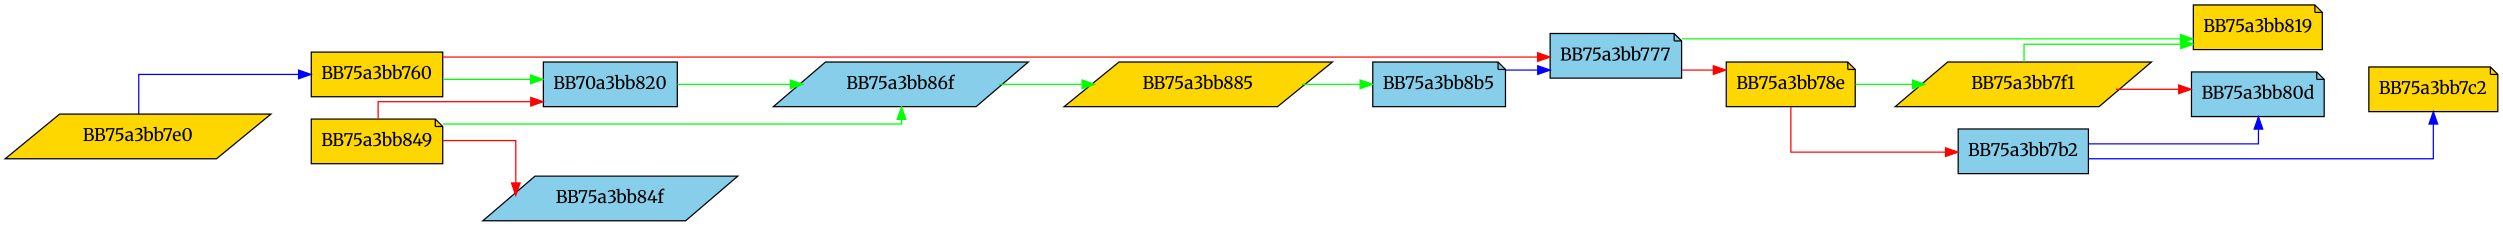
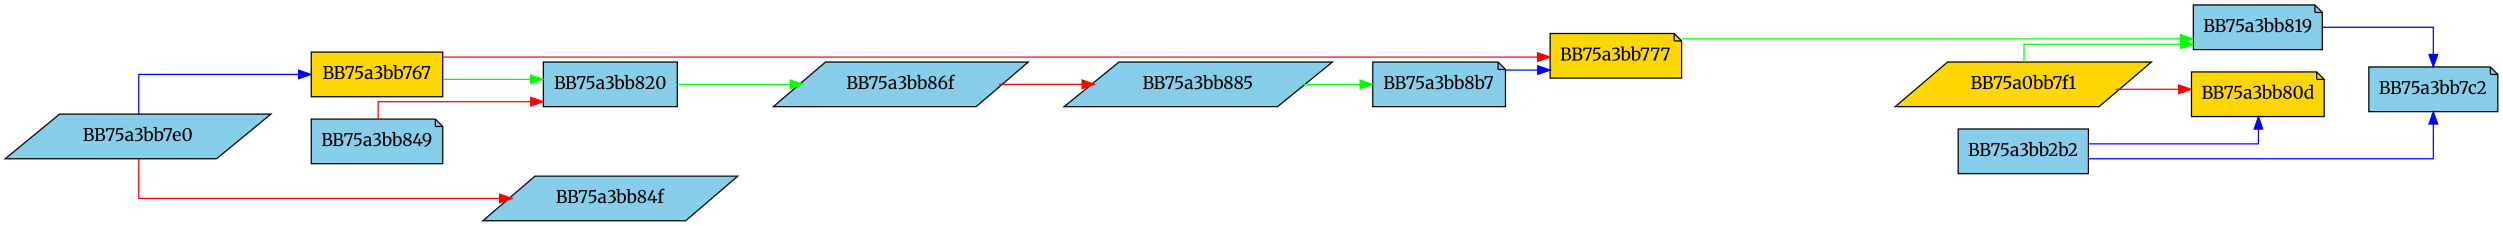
node "BB75a3bb819": fillcolor gold -> skyblue
edge "BB75a3bb819" -> "BB75a3bb7c2": added
node "BB75a3bb777": fillcolor skyblue -> gold
node "BB75a3bb760": label "BB75a3bb760" -> "BB75a3bb767"
node "BB70a3bb820": label "BB70a3bb820" -> "BB75a3bb820"
edge "BB75a3bb86f" -> "BB75a3bb885": color green -> red
node "BB75a3bb885": fillcolor gold -> skyblue
node "BB75a3bb8b5": label "BB75a3bb8b5" -> "BB75a3bb8b7"
node "BB75a3bb78e": removed
node "BB75a3bb7f1": label "BB75a3bb7f1" -> "BB75a0bb7f1"
node "BB75a3bb7c2": fillcolor gold -> skyblue
node "BB75a3bb80d": fillcolor skyblue -> gold
edge "BB75a3bb849" -> "BB75a3bb86f": removed
node "BB75a3bb7e0": fillcolor gold -> skyblue
node "BB75a3bb849": fillcolor gold -> skyblue
edge "BB75a3bb849" -> "BB75a3bb84f": now "BB75a3bb7e0" -> "BB75a3bb84f"
node "BB75a3bb7b2": label "BB75a3bb7b2" -> "BB75a3bb2b2"
